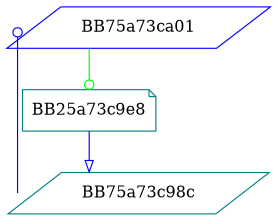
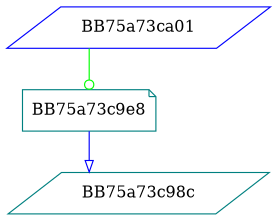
node "BB25a73c9e8": label "BB25a73c9e8" -> "BB75a73c9e8"
edge "BB75a73c98c" -> "BB75a73ca01": removed
